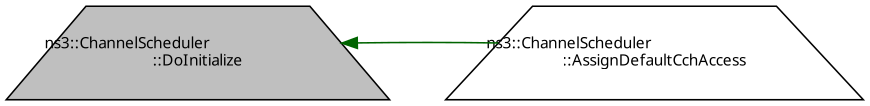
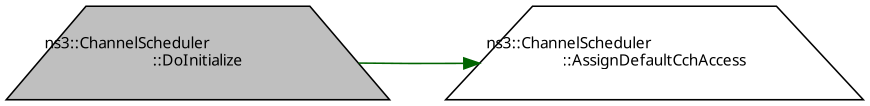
edge "ns3::ChannelScheduler ::AssignDefaultCchAccess" -> "ns3::ChannelScheduler ::DoInitialize": reversed
